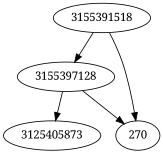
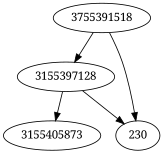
node "3155391518": label "3155391518" -> "3755391518"
node "3125405873": label "3125405873" -> "3155405873"
node "270": label "270" -> "230"
